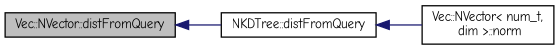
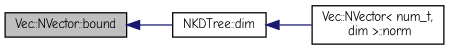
node "Vec::NVector::distFromQuery": label "Vec::NVector::distFromQuery" -> "Vec::NVector::bound"
node "NKDTree::distFromQuery": label "NKDTree::distFromQuery" -> "NKDTree::dim"
